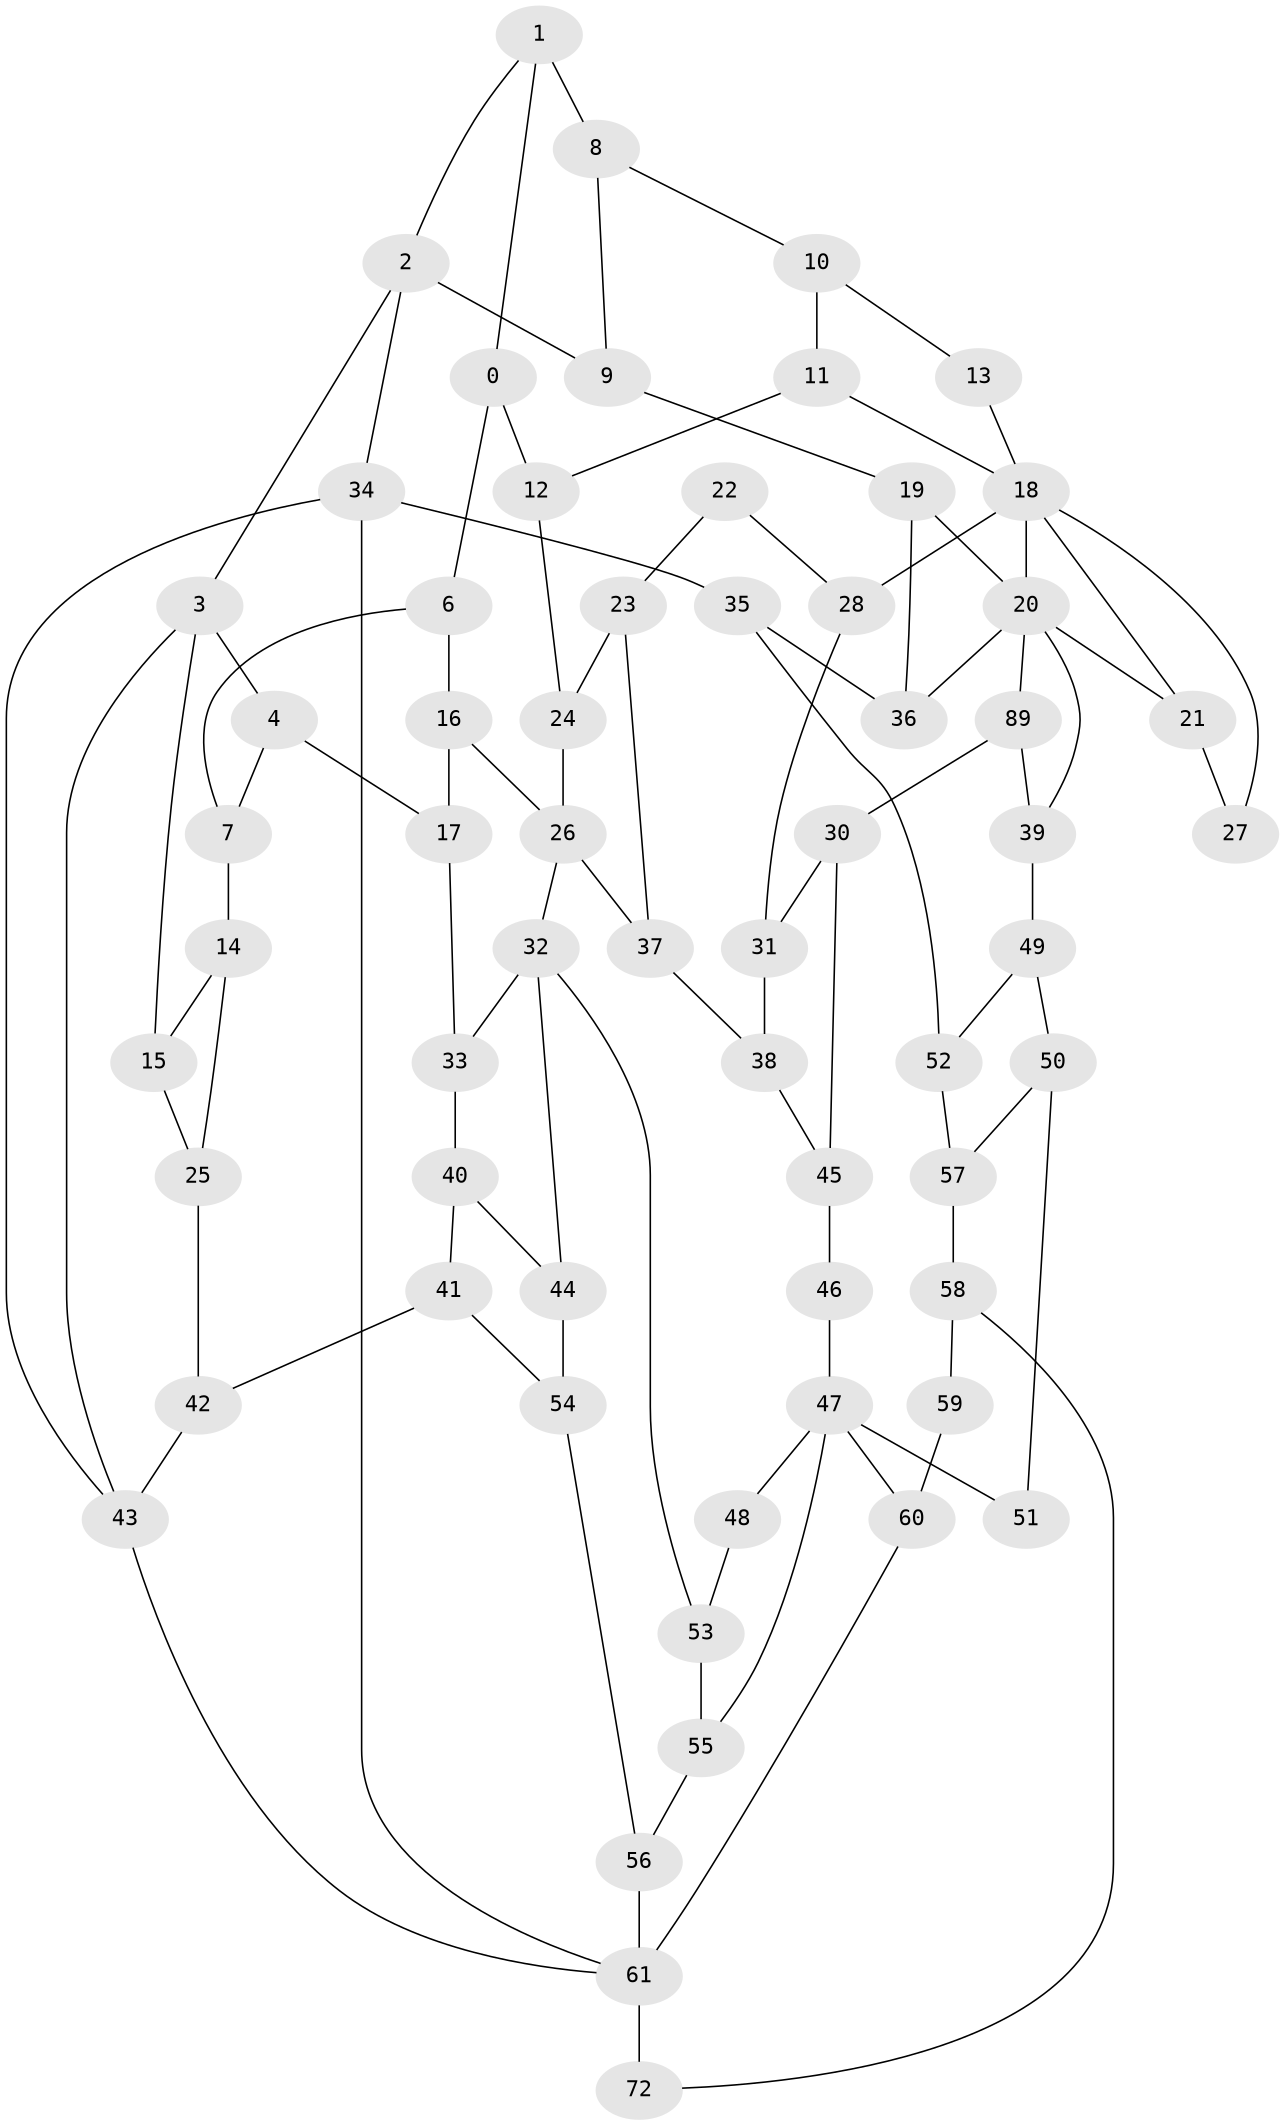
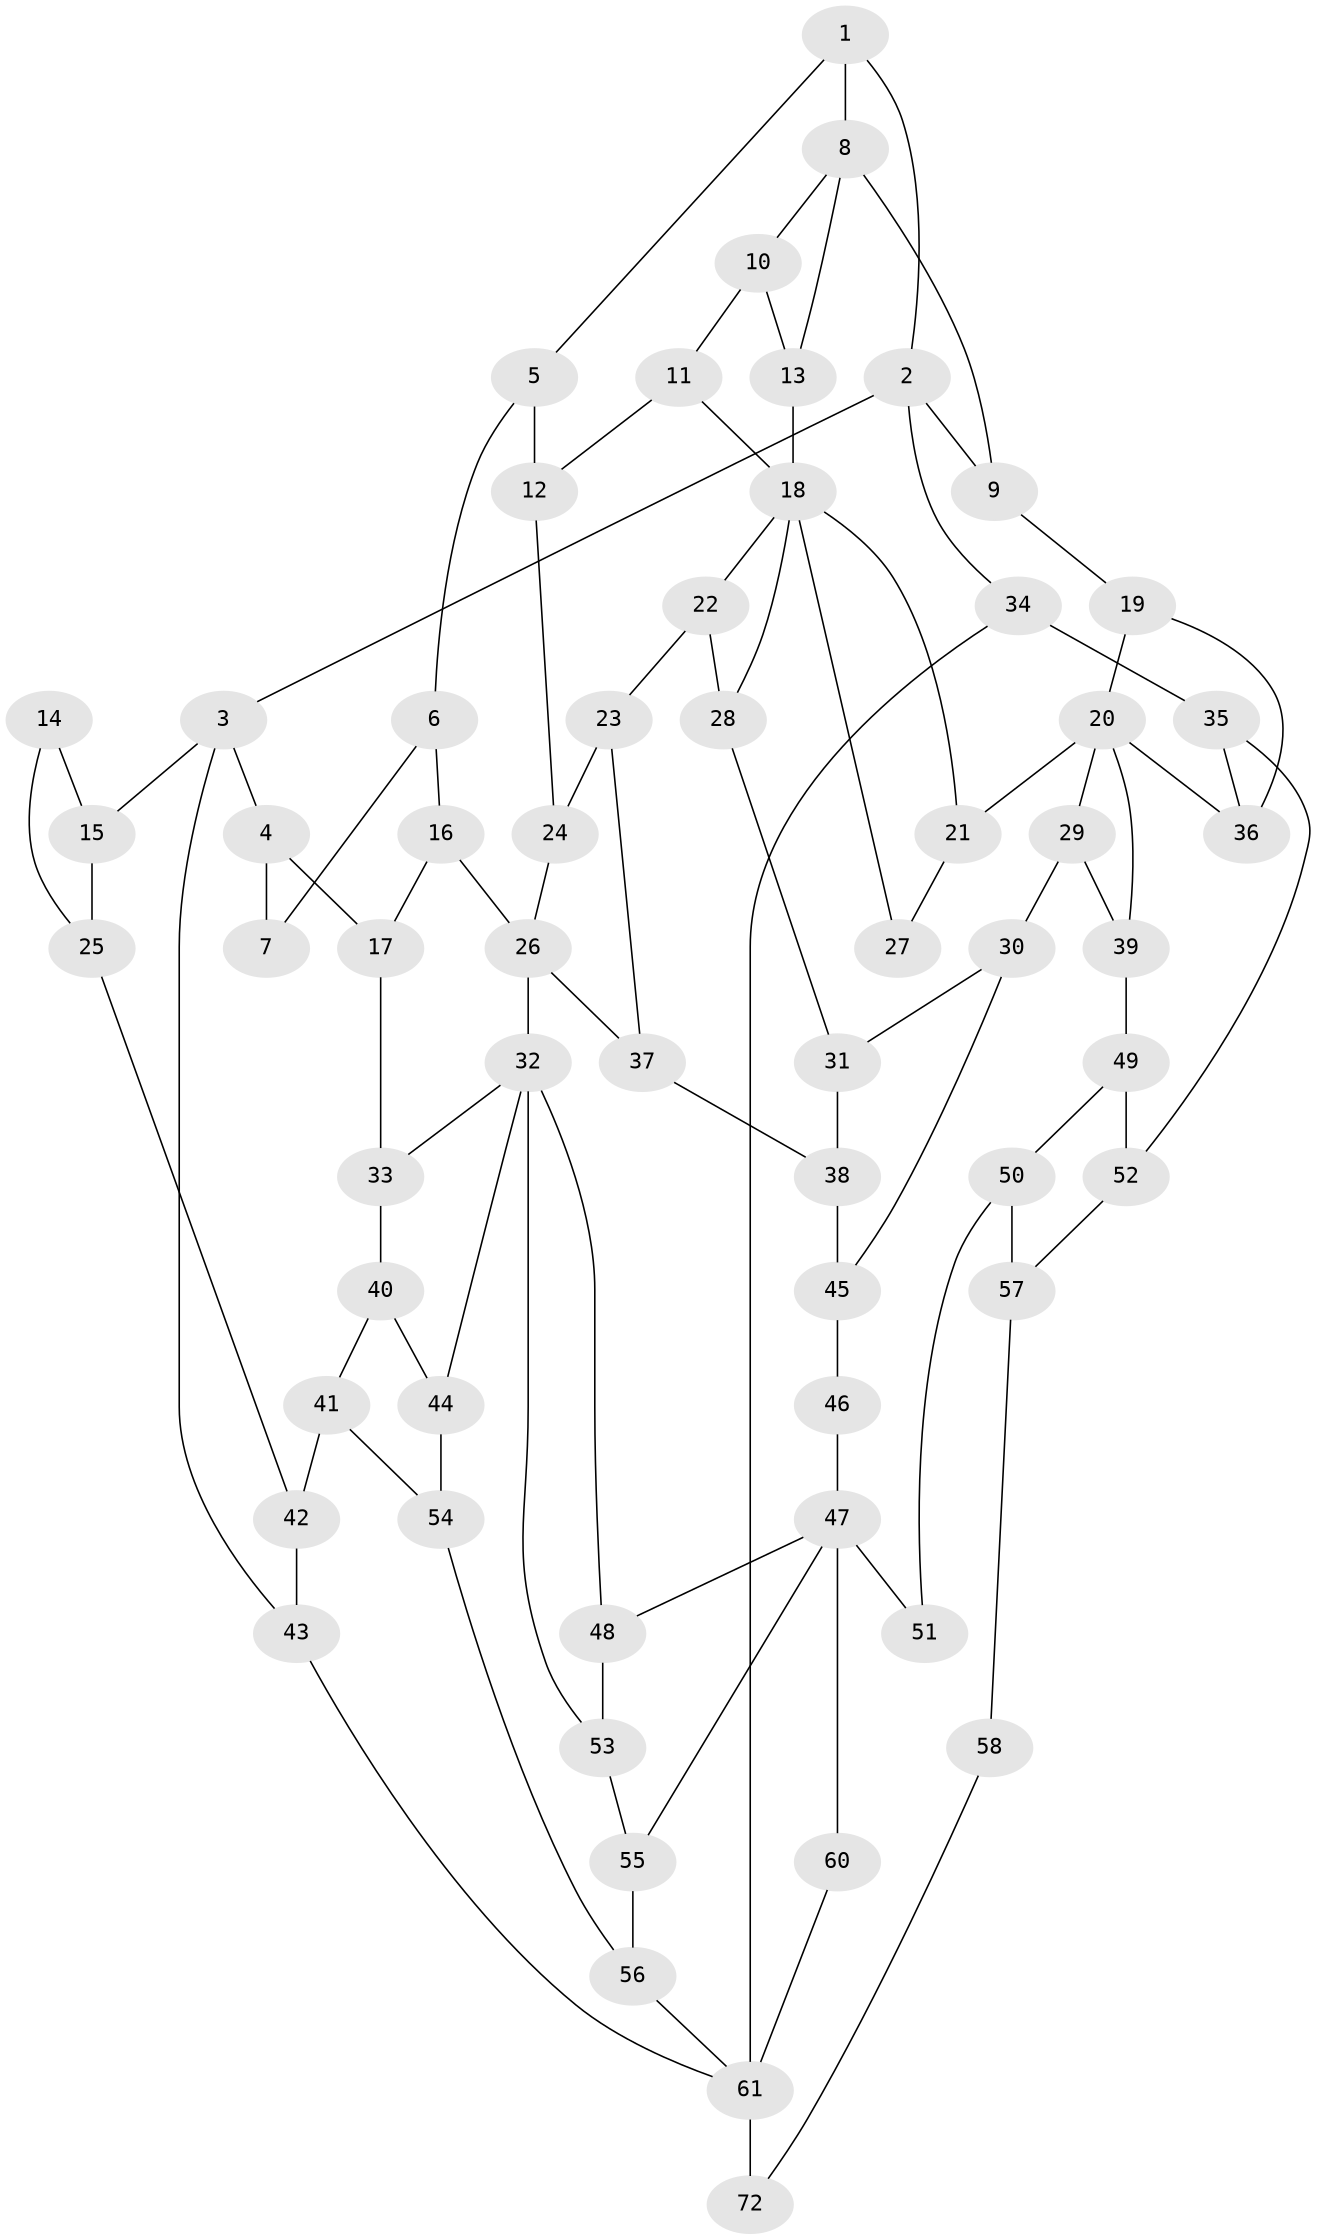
edge "8" -- "13": added
node "0": label "0" -> "5"
edge "18" -- "20": now "18" -- "22"
node "89": label "89" -> "29"
edge "7" -- "14": removed
edge "34" -- "43": removed
edge "32" -- "48": added
node "59": removed
